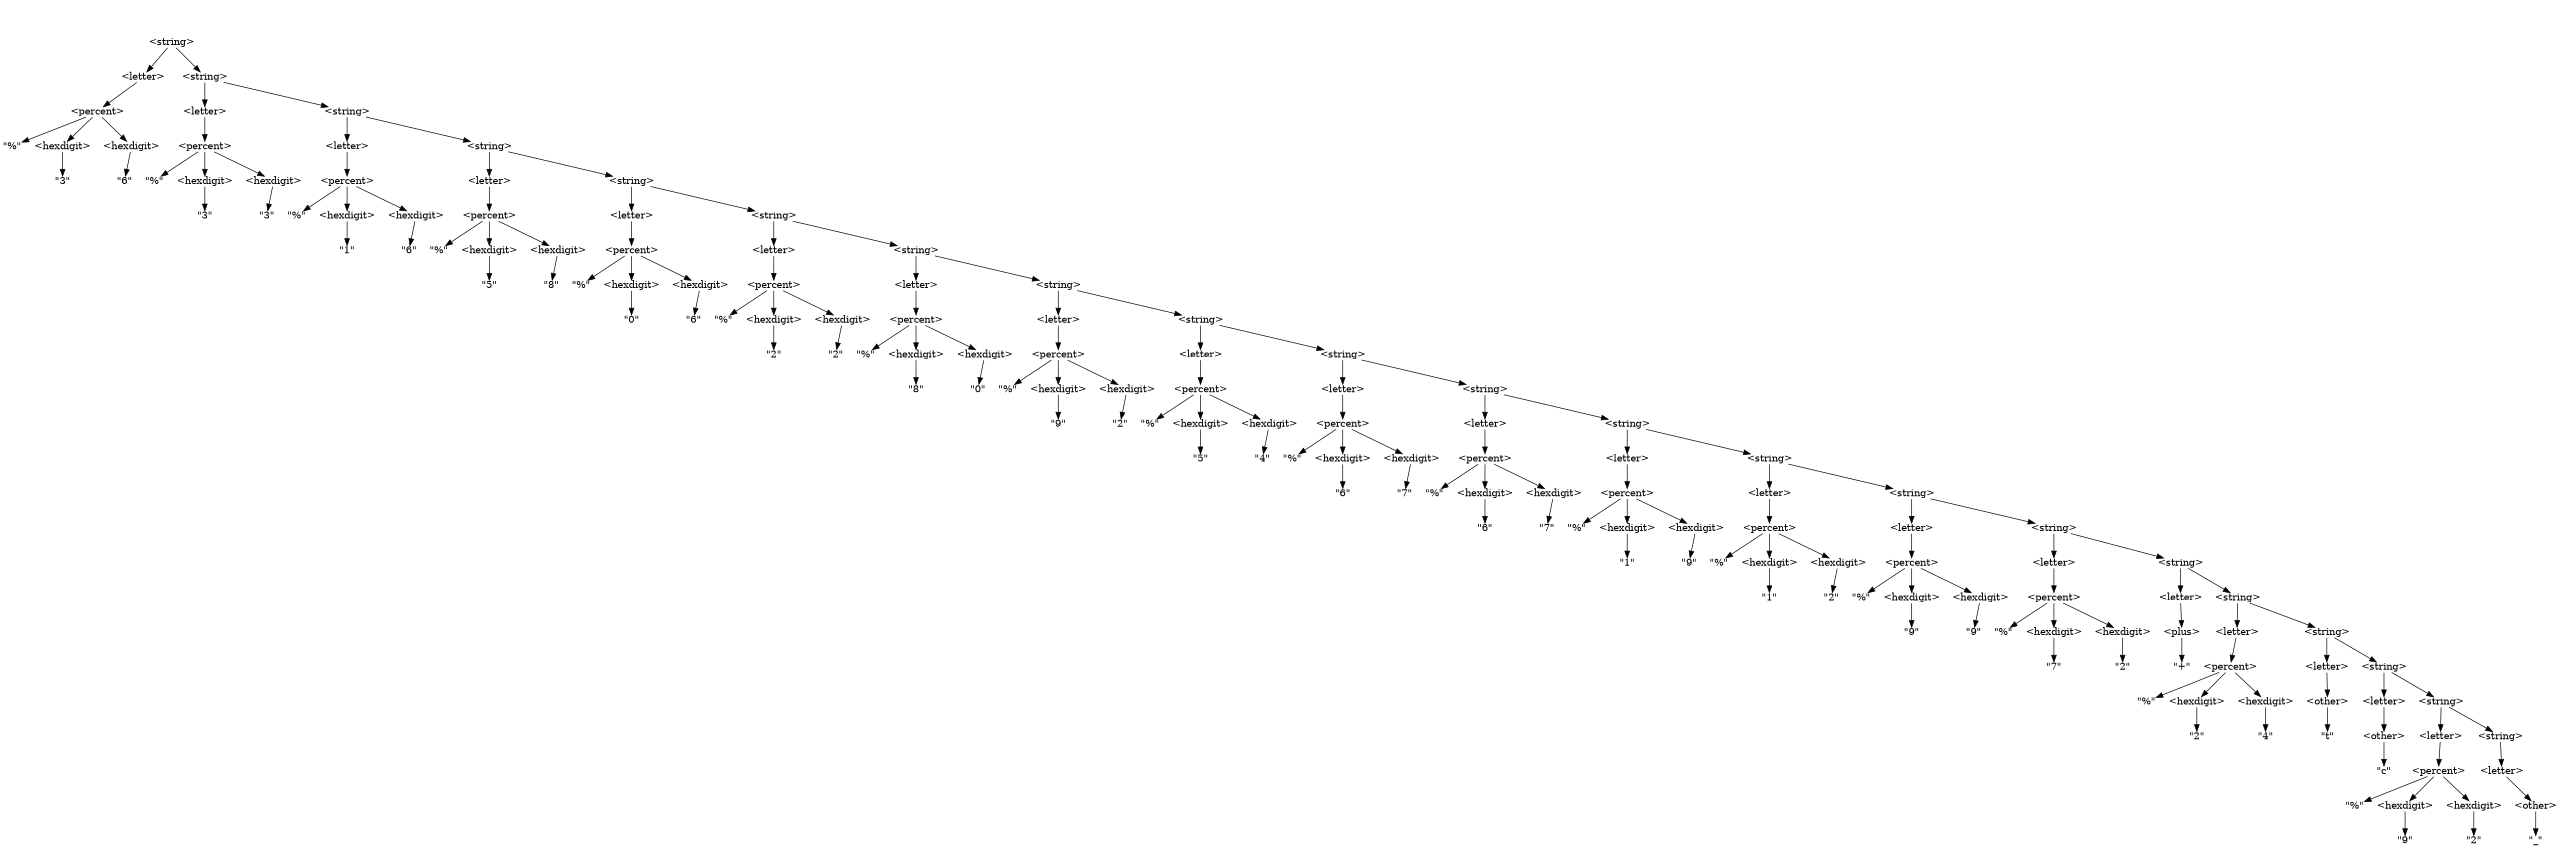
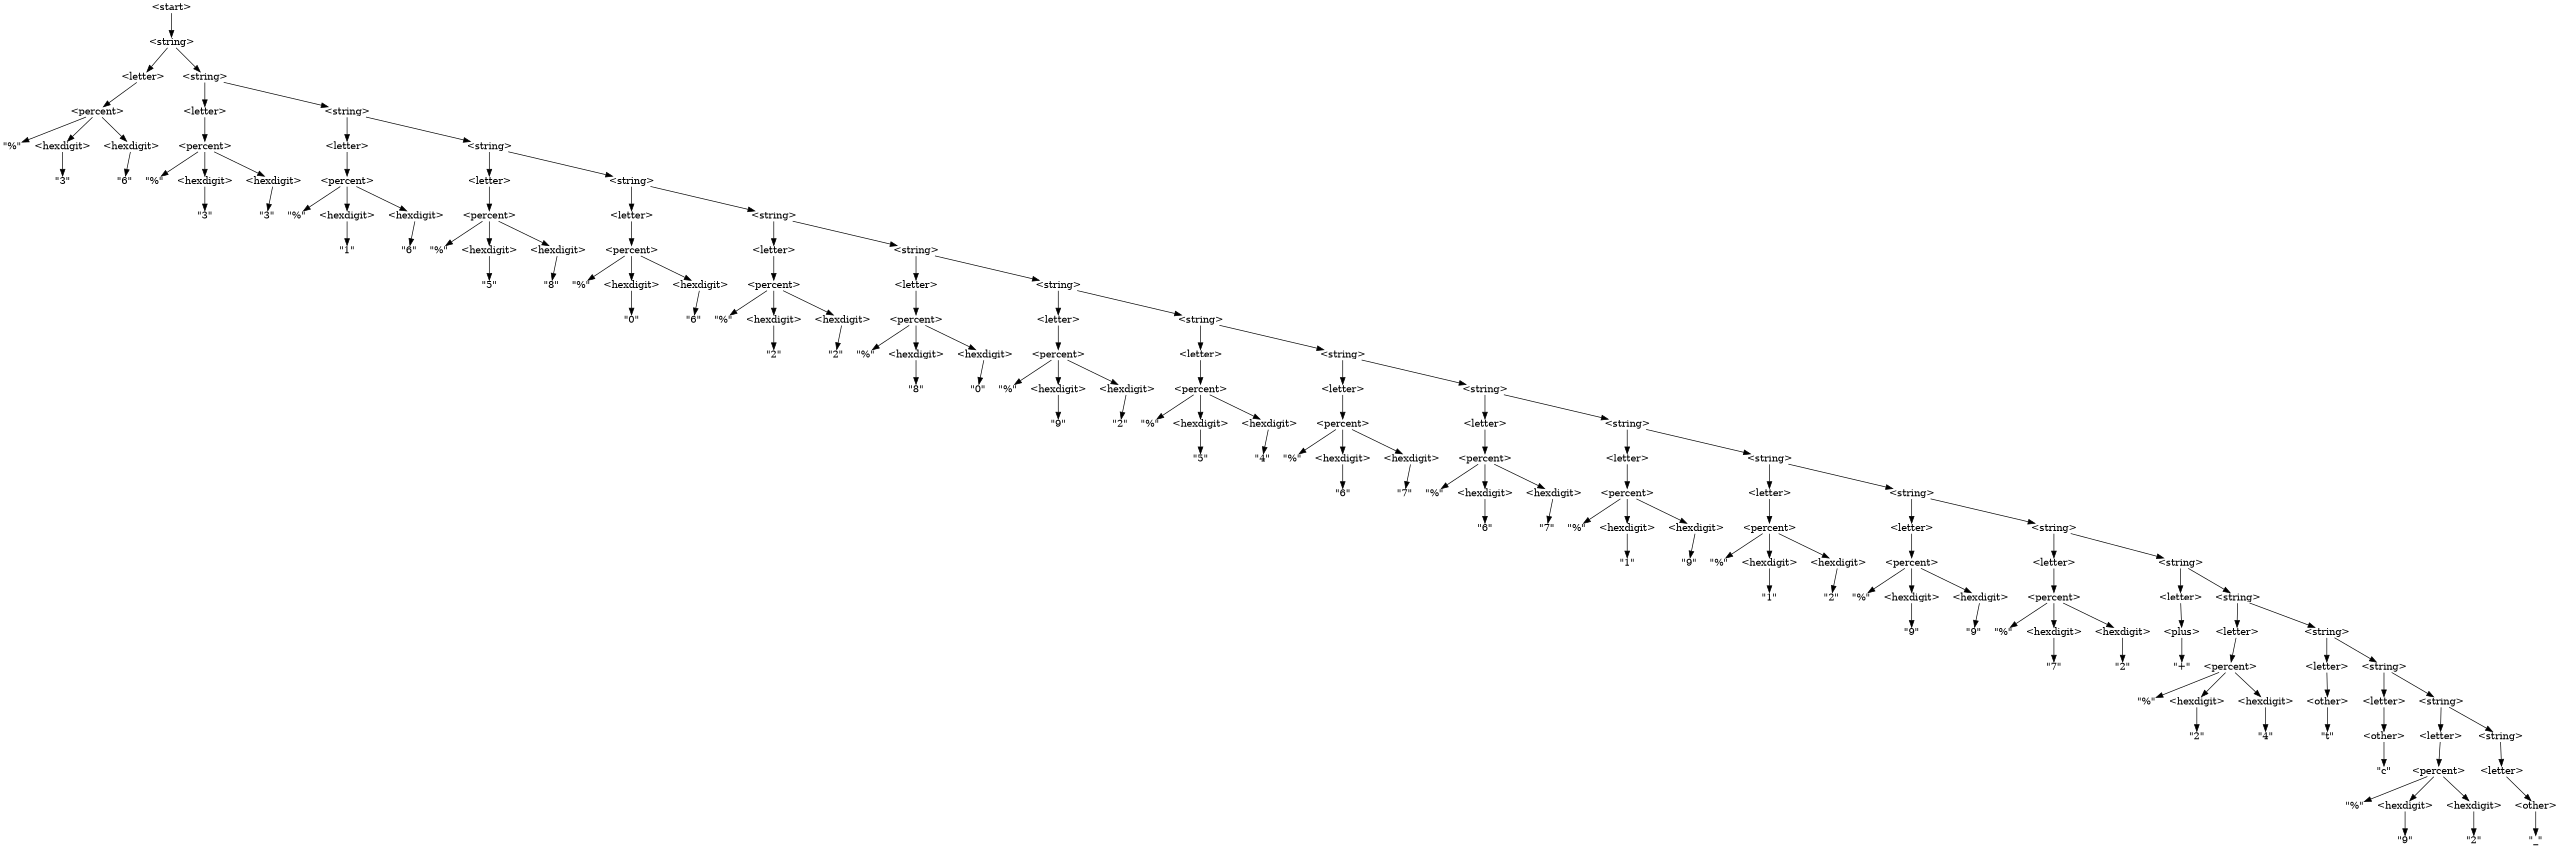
node "<start>": added
